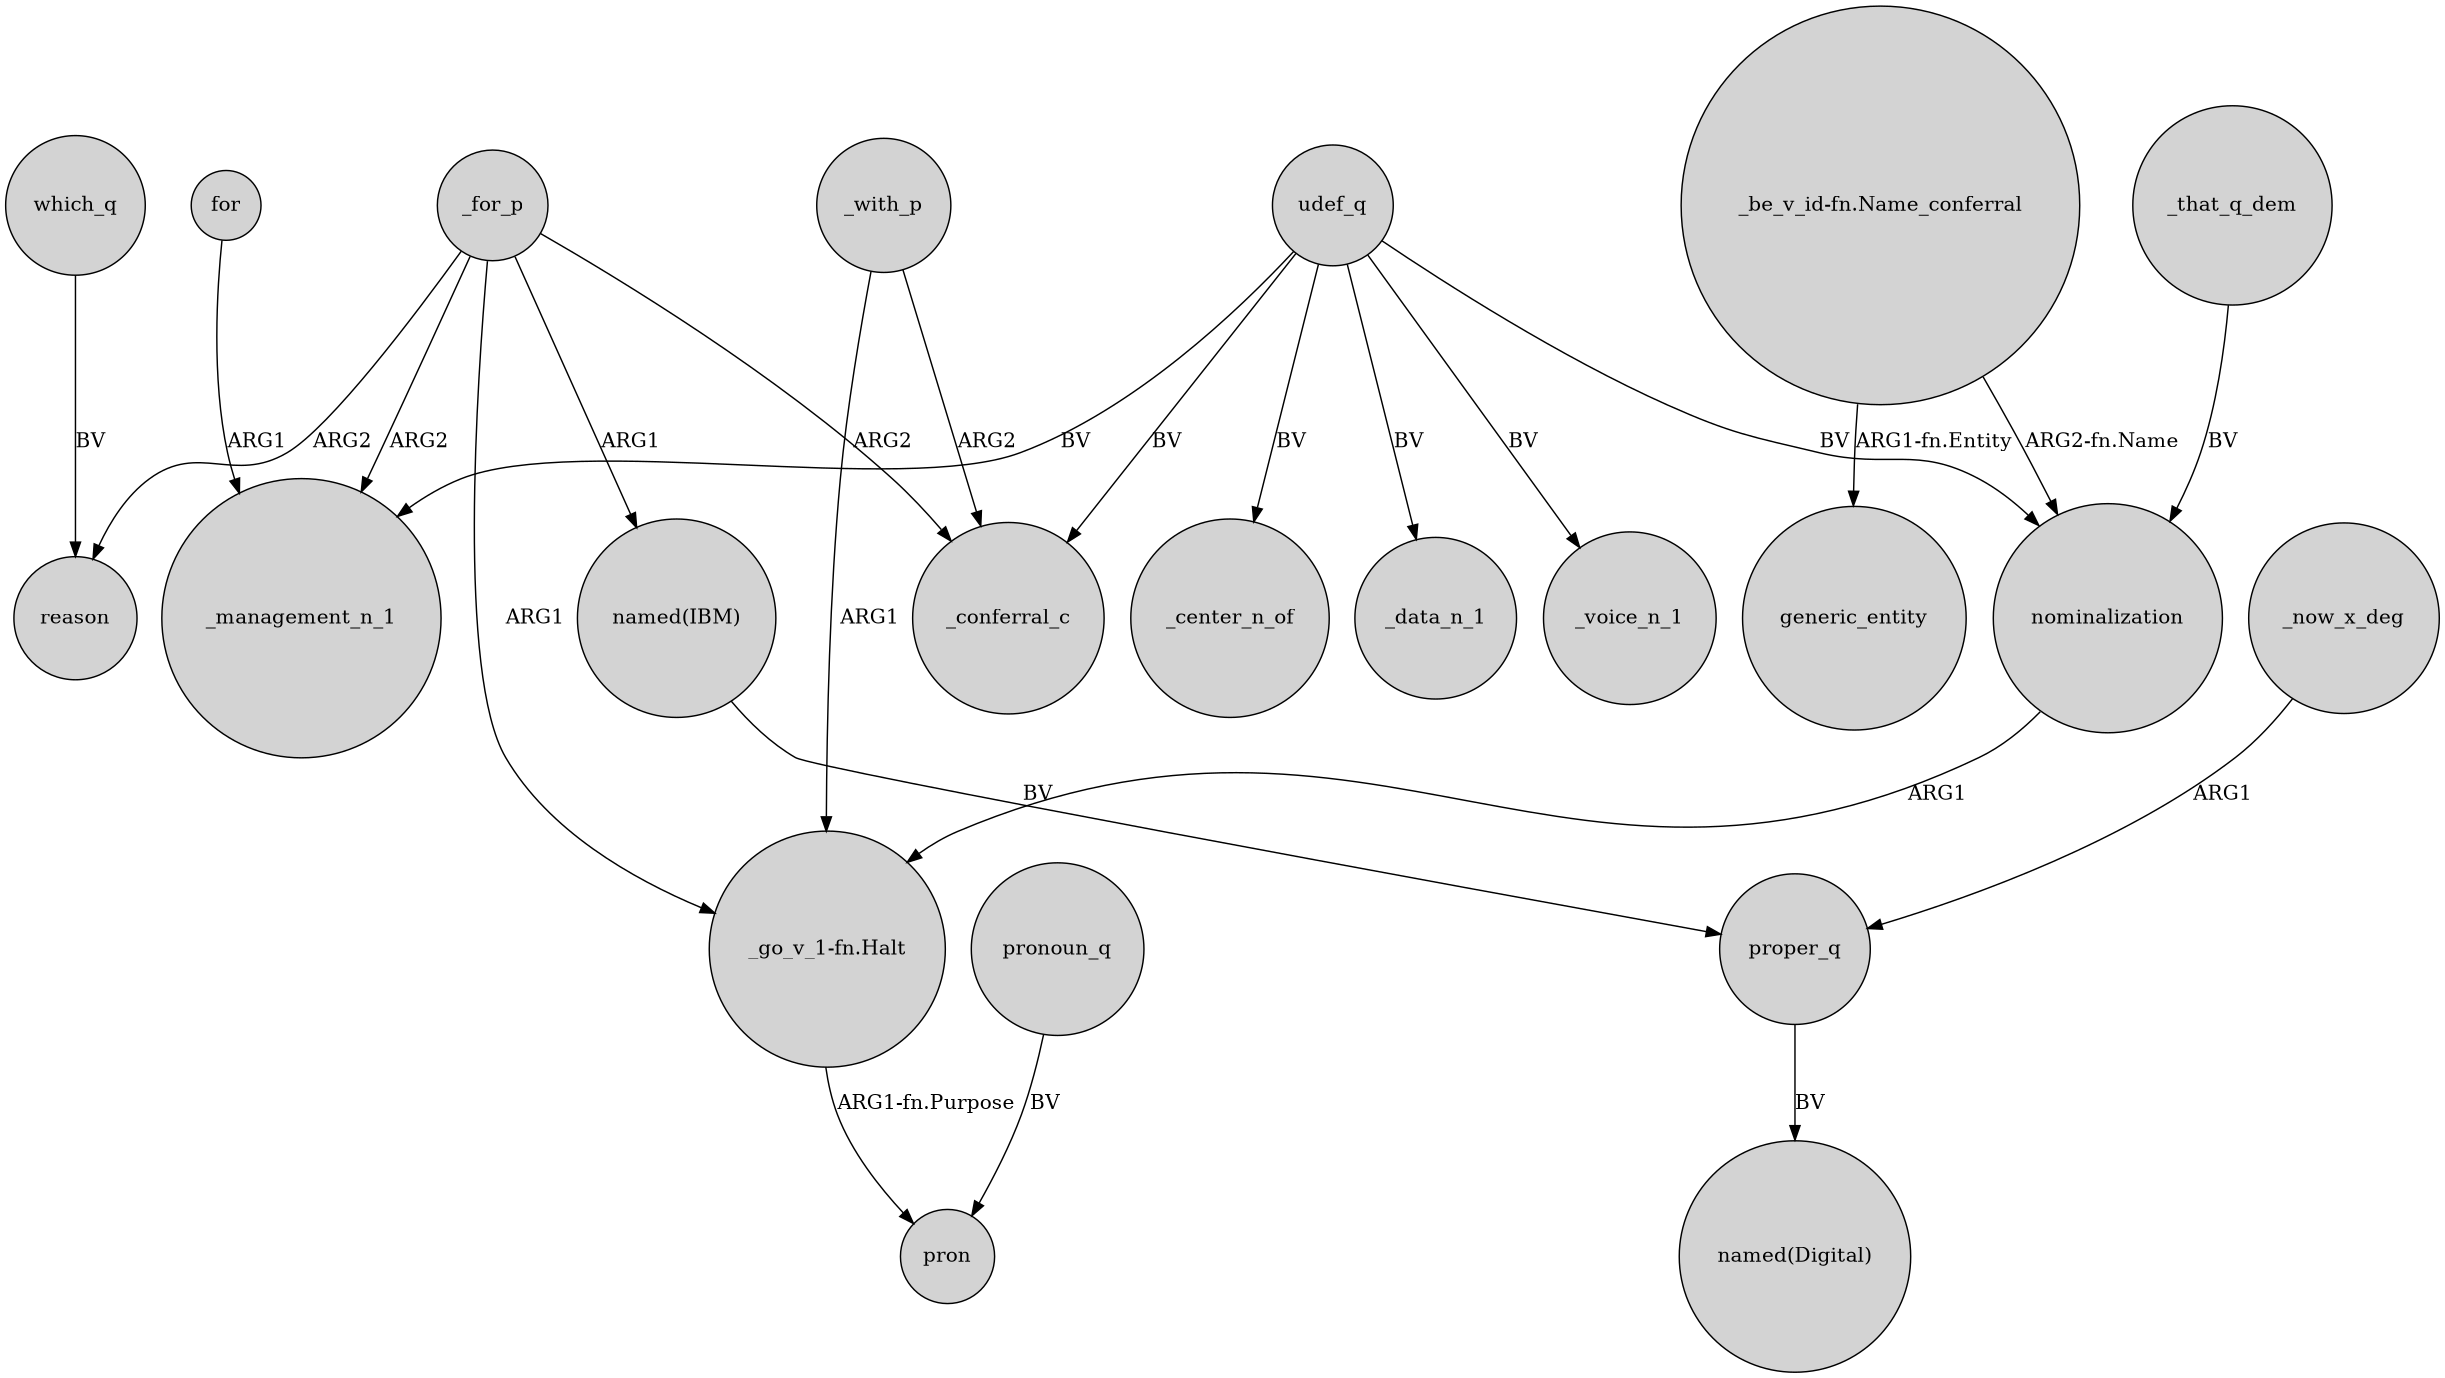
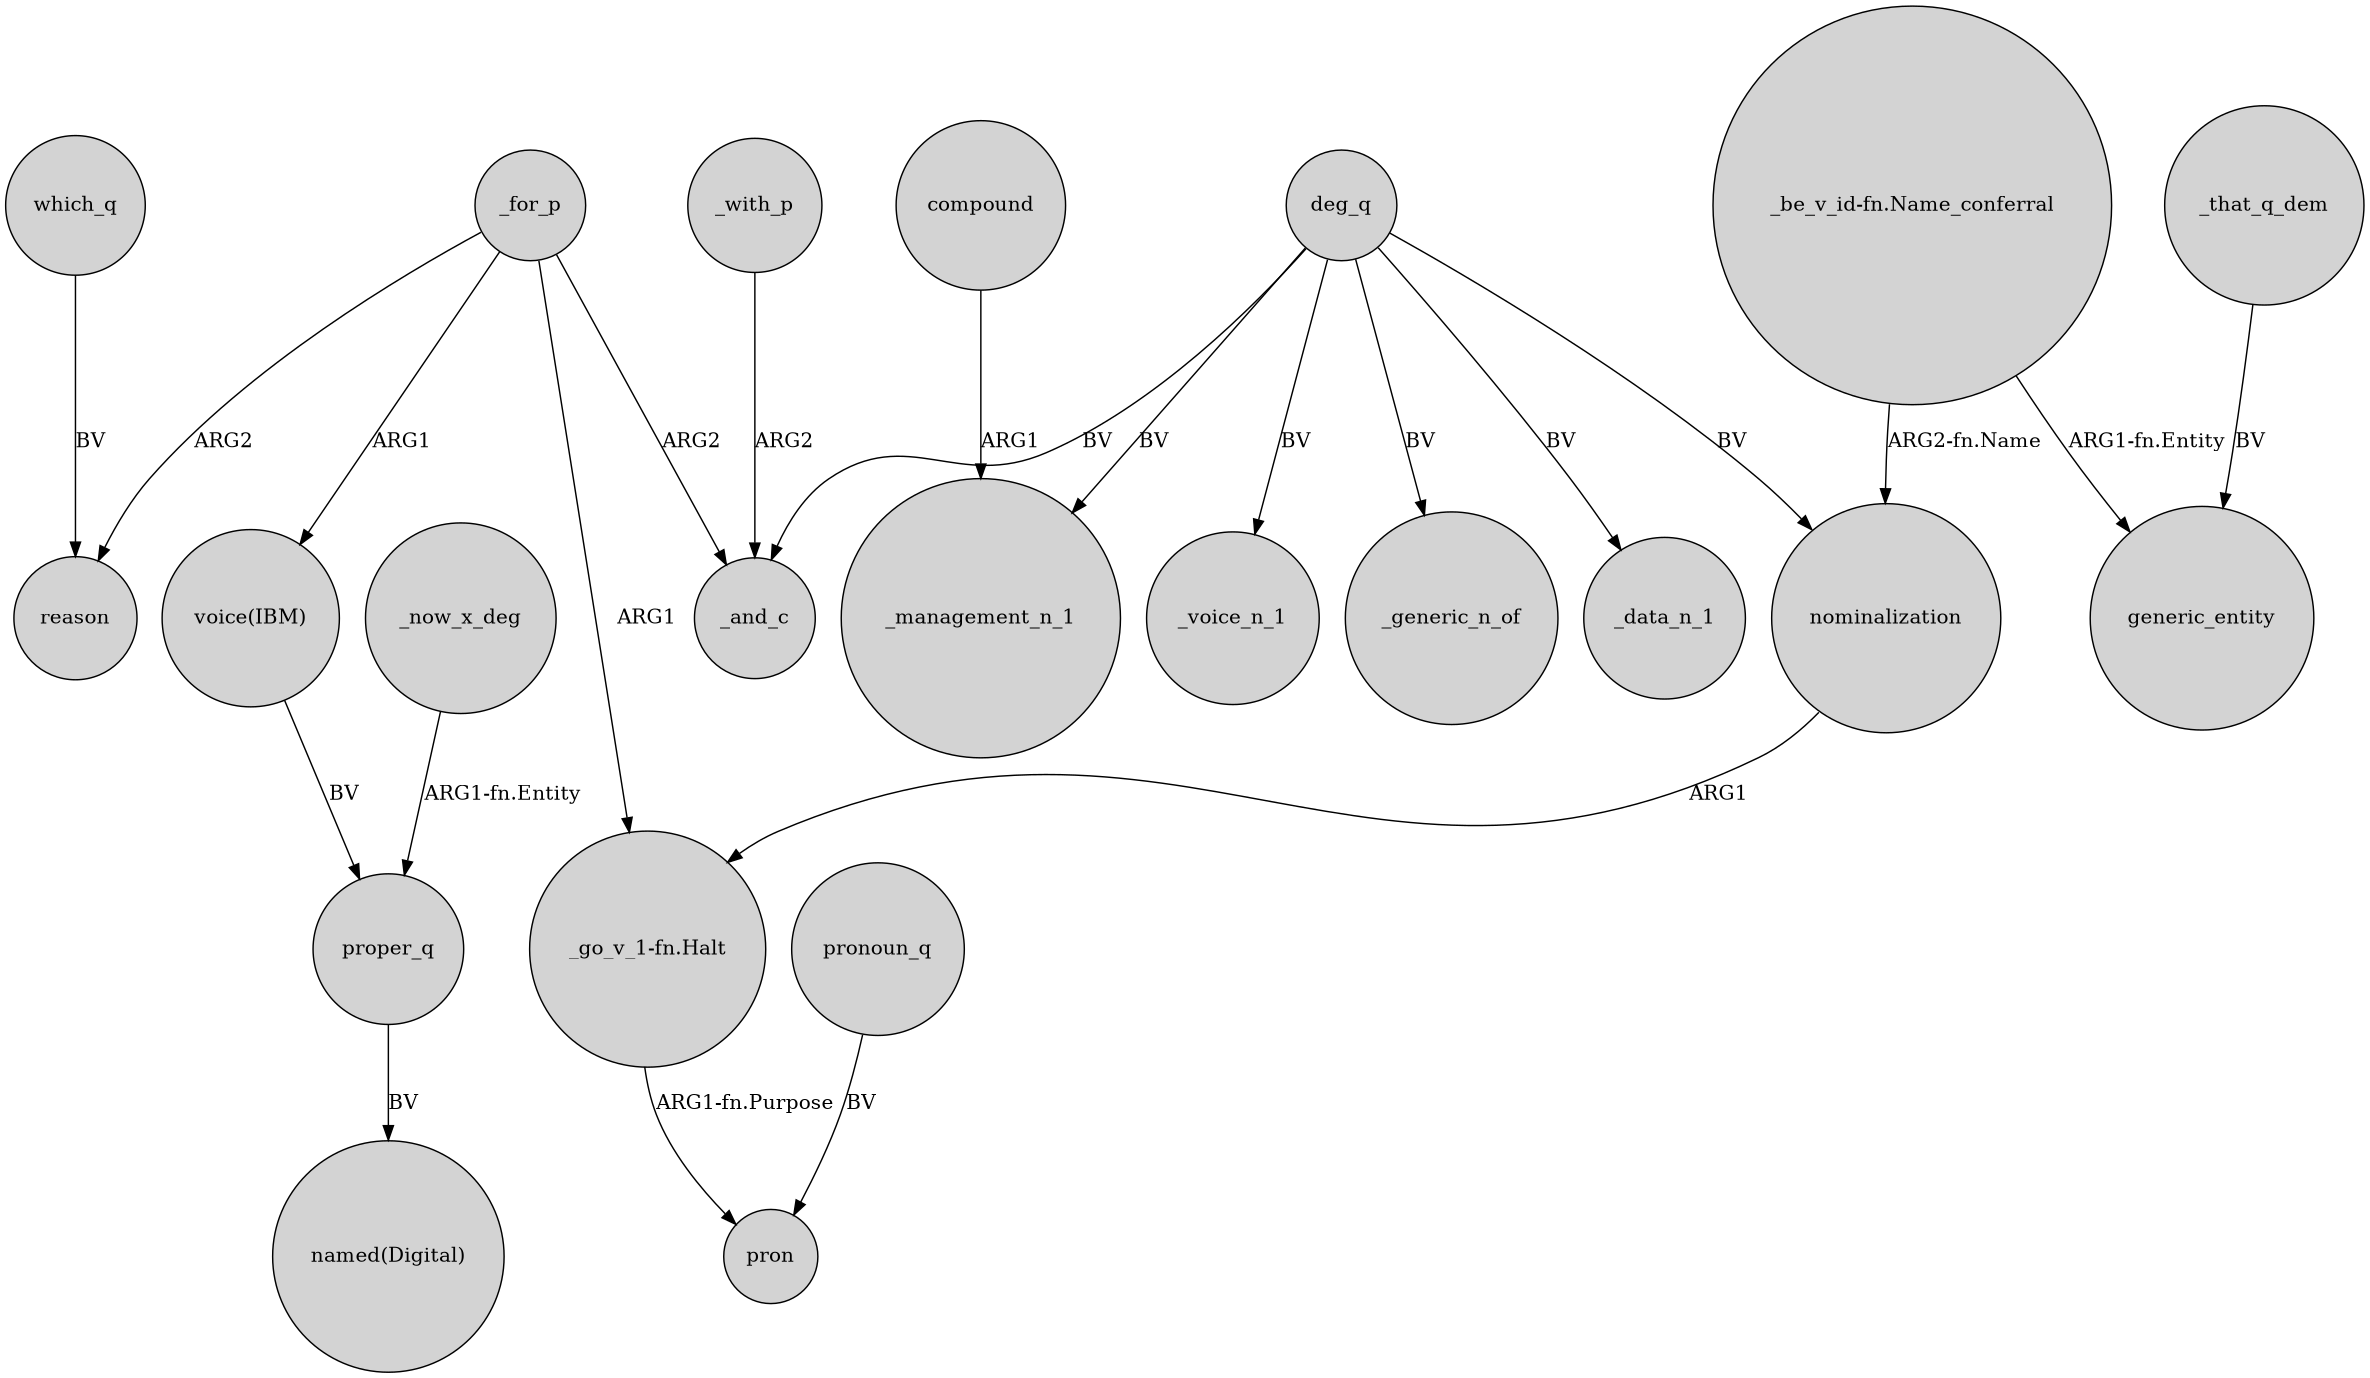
node "for": label "for" -> "compound"
node "udef_q": label "udef_q" -> "deg_q"
edge "_for_p" -> "_management_n_1": removed, label "ARG2"
edge "_that_q_dem" -> "nominalization": now "_that_q_dem" -> "generic_entity"
edge "_with_p" -> "_go_v_1-fn.Halt": removed, label "ARG1"
node "named(IBM)": label "named(IBM)" -> "voice(IBM)"
node "_conferral_c": label "_conferral_c" -> "_and_c"
node "_center_n_of": label "_center_n_of" -> "_generic_n_of"
edge "_now_x_deg" -> "proper_q": label "ARG1" -> "ARG1-fn.Entity"
